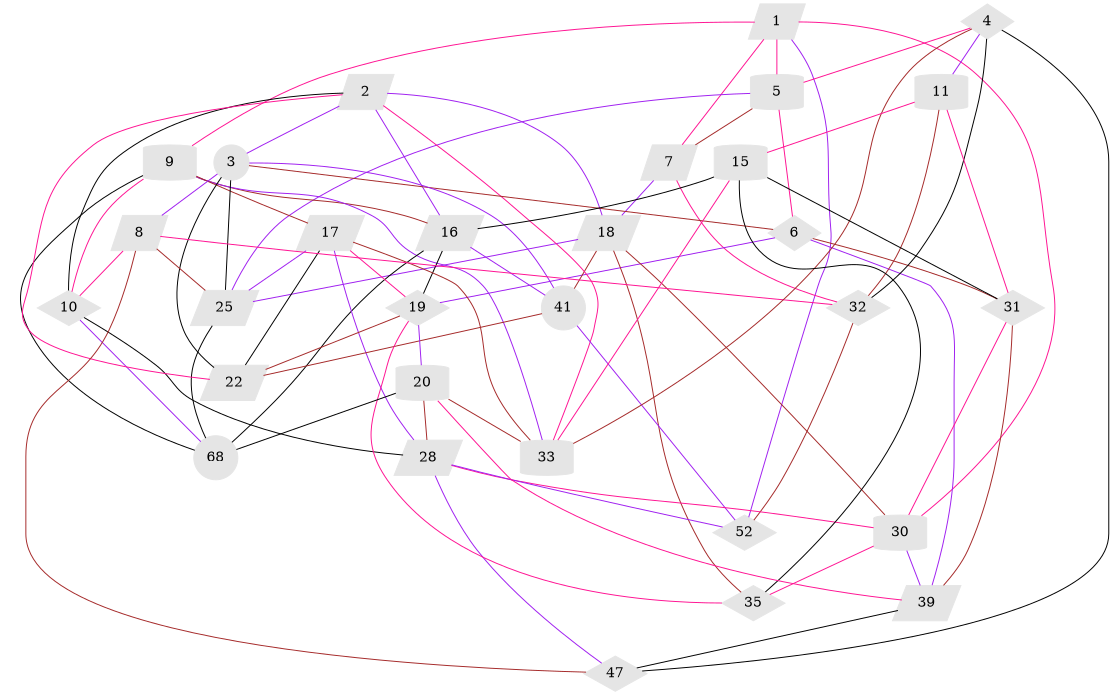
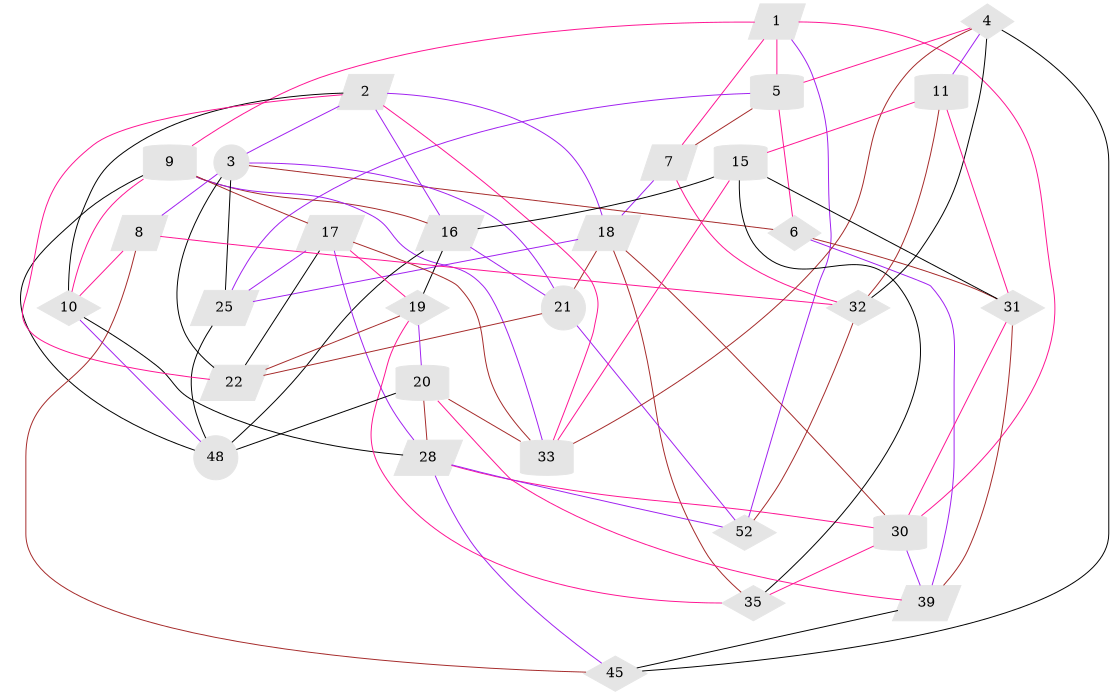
edge "6" -- "19": removed
edge "8" -- "25": removed
node "41": label "41" -> "21"
node "68": label "68" -> "48"
node "47": label "47" -> "45"
